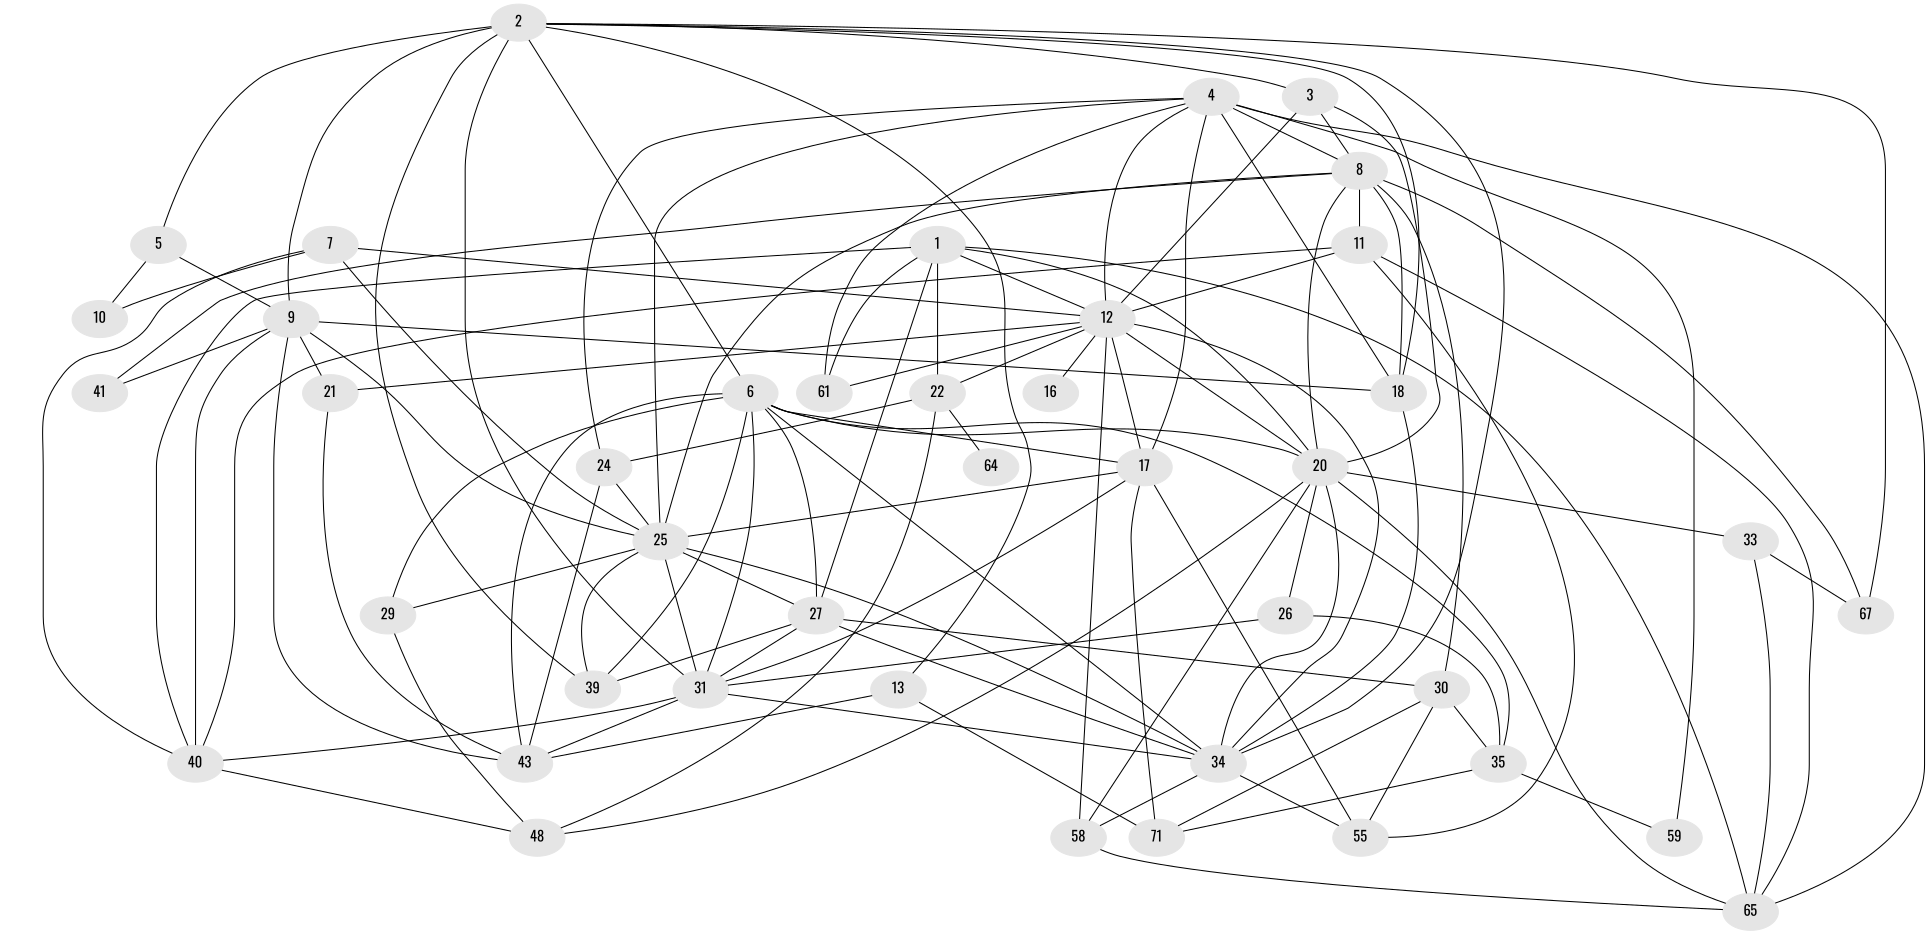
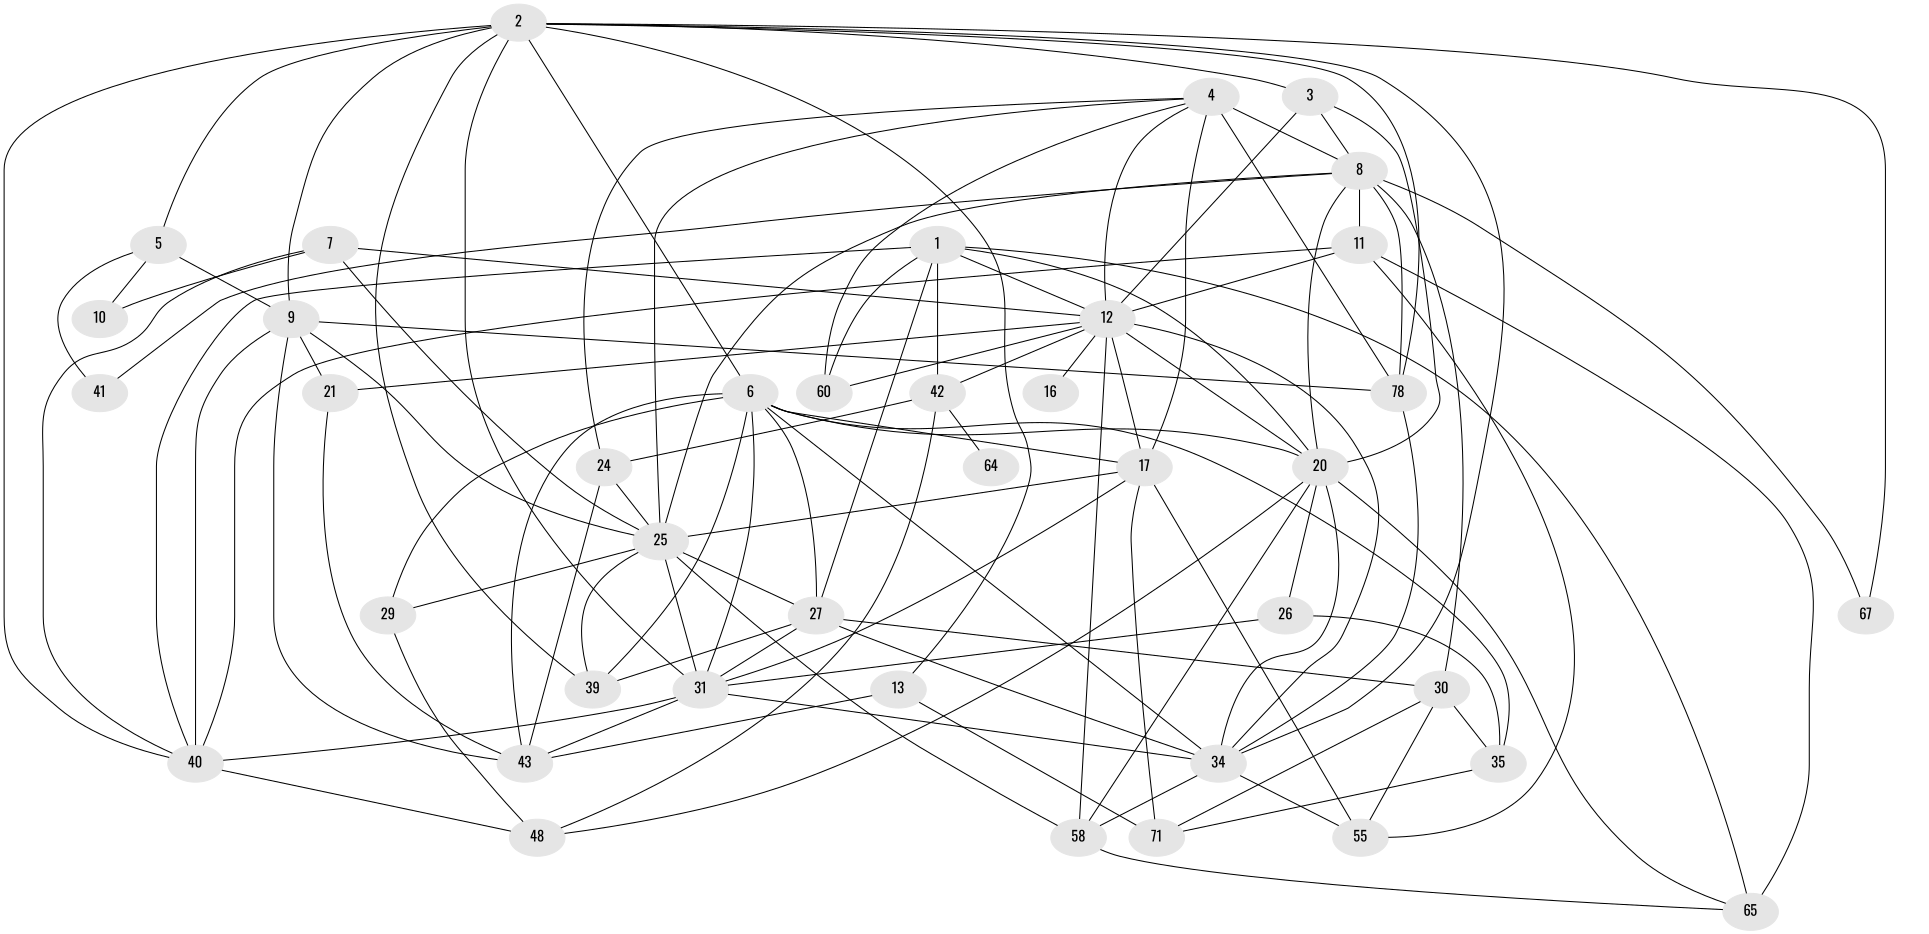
edge "2" -- "40": added
edge "4" -- "65": removed
edge "9" -- "41": now "5" -- "41"
node "61": label "61" -> "60"
node "22": label "22" -> "42"
node "18": label "18" -> "78"
node "33": removed
edge "25" -- "34": now "25" -- "58"
node "59": removed
